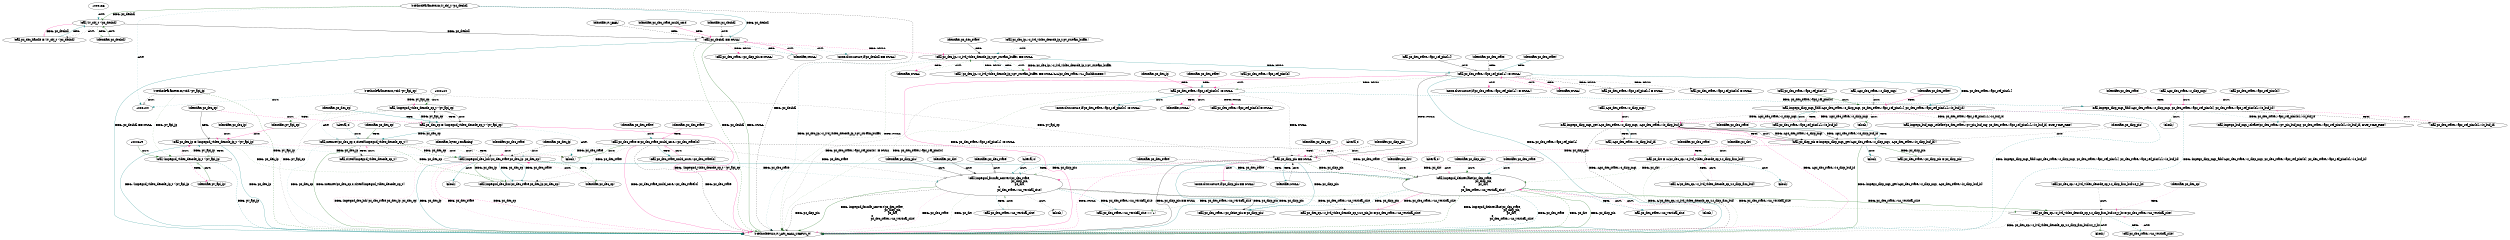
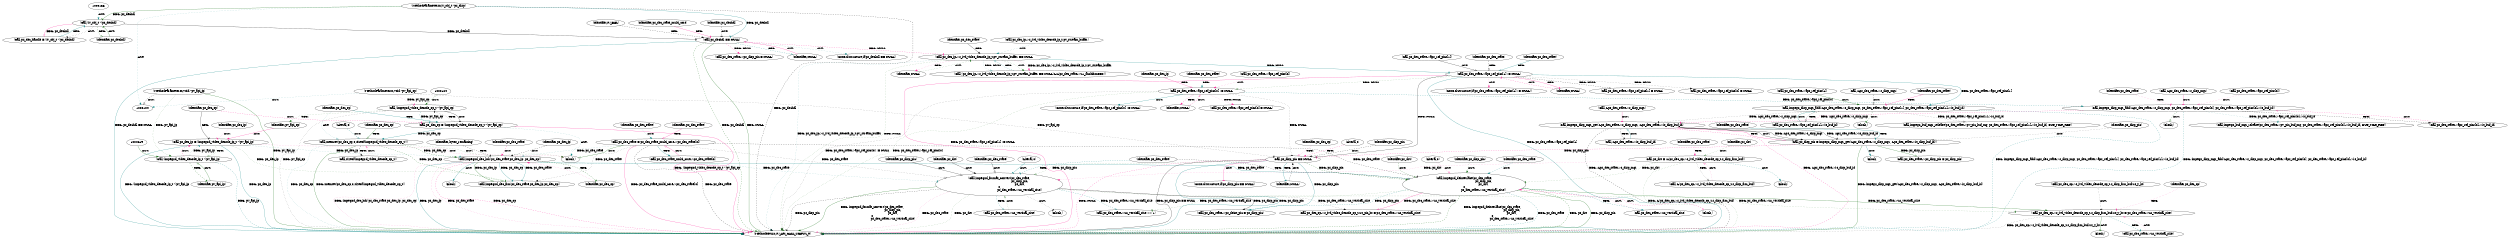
node "(MethodParameterIn,iv_obj_t *ps_dechdl)": label "(MethodParameterIn,iv_obj_t *ps_dechdl)" -> "(MethodParameterIn,iv_obj_t *ps_disp)"
edge "(Call,(impeg2d_video_decode_ip_t *)pv_api_ip)" -> "(Identifier,pv_api_ip)": color deeppink -> darkgreen
edge "(MethodParameterIn,void *pv_api_ip)" -> "(MethodReturn,IV_API_CALL_STATUS_T)": style dashed -> solid
